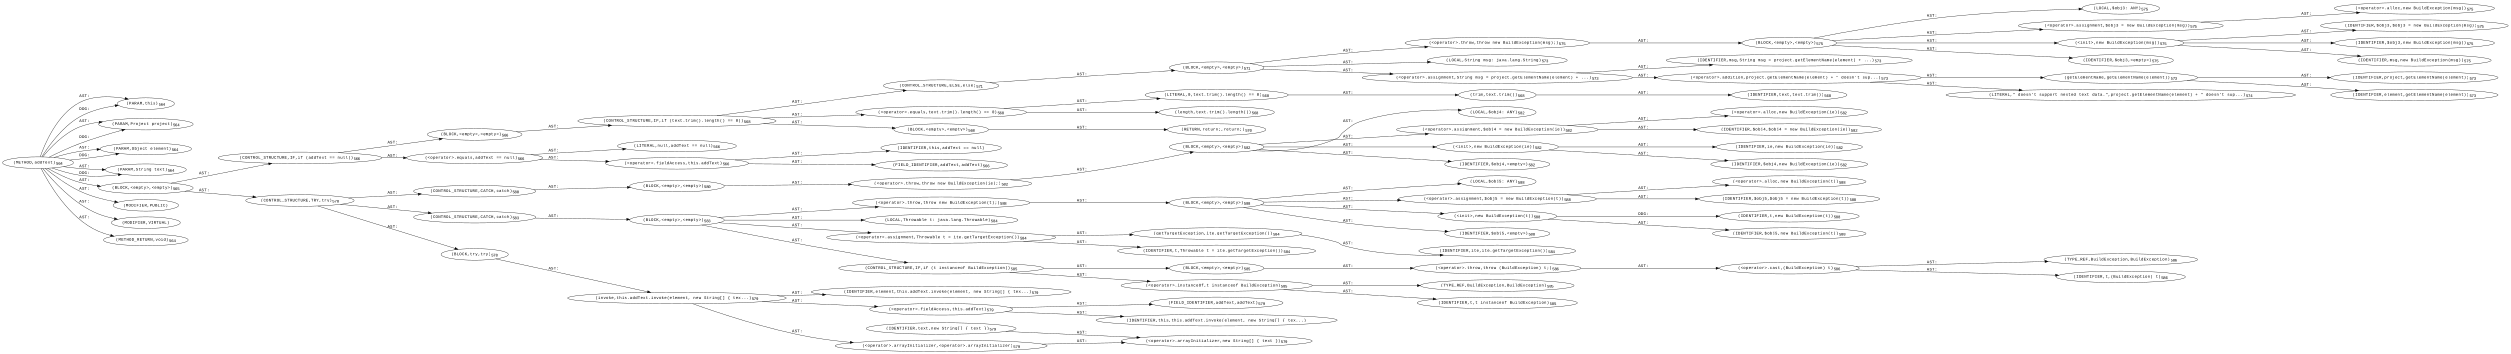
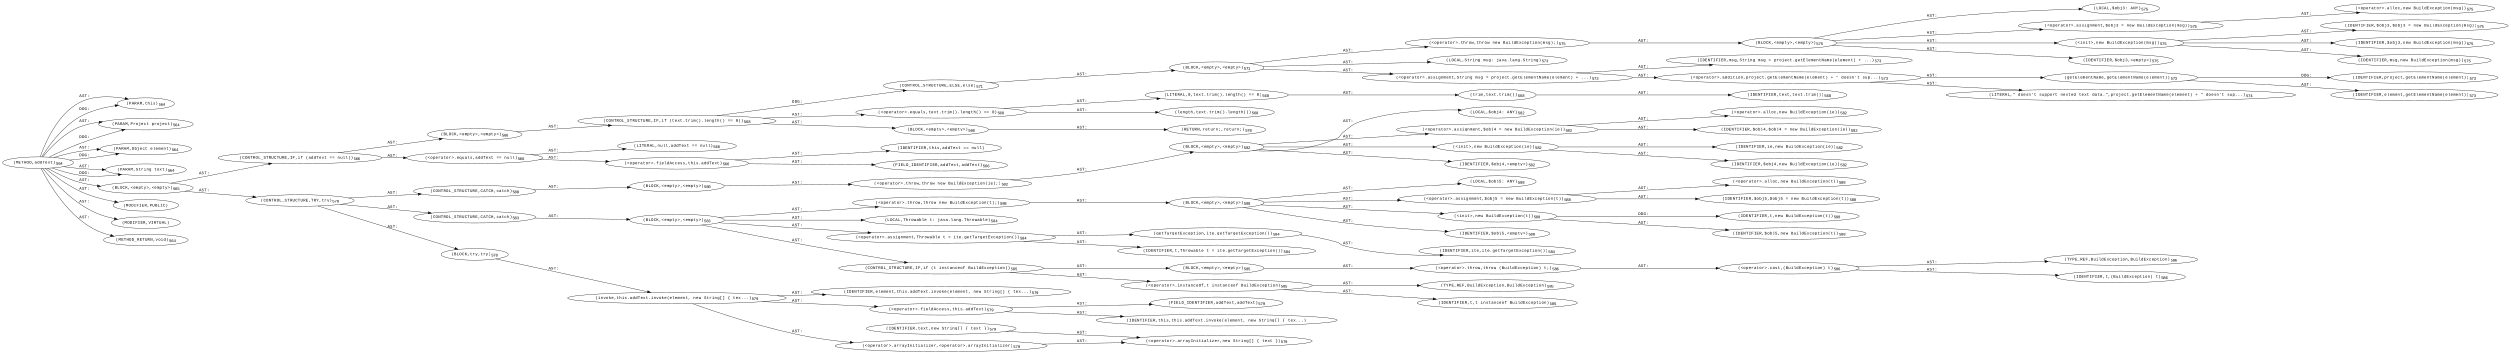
edge "(getElementName,getElementName(element))" -> "(IDENTIFIER,project,getElementName(element))": label "AST: " -> "DDG: "
edge "(CONTROL_STRUCTURE,IF,if (text.trim().length() == 0))" -> "(CONTROL_STRUCTURE,ELSE,else)": label "AST: " -> "DDG: "
